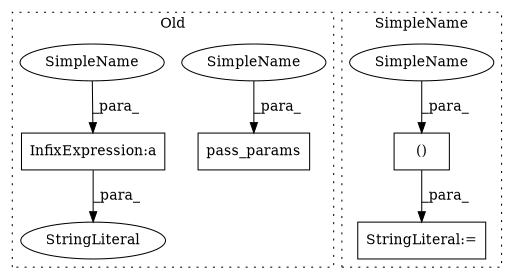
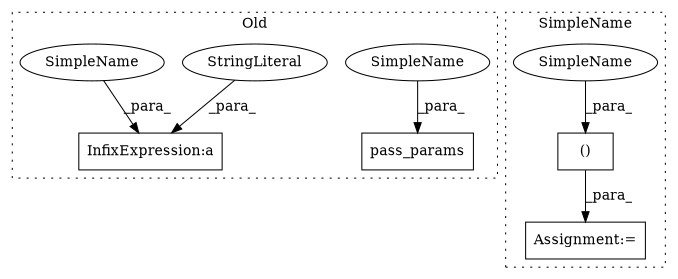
edge "InfixExpression:a" -> "StringLiteral": reversed
node "StringLiteral:=": label "StringLiteral:=" -> "Assignment:="
